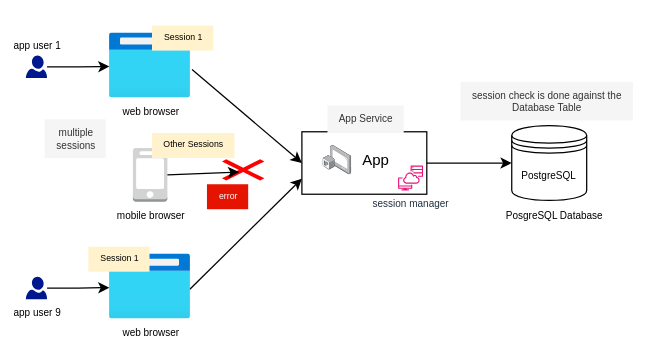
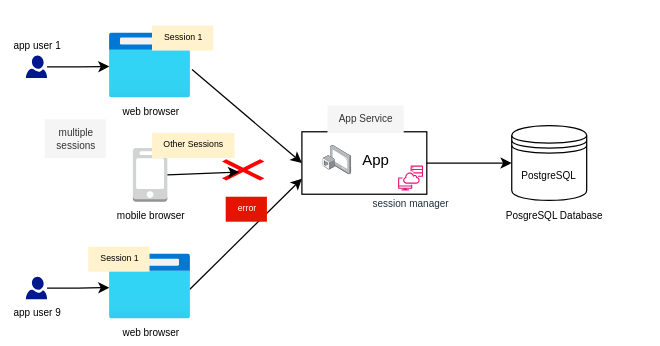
node "session check is done against the Database Table": removed
node "error": moved (228, 197) -> (246, 209)
